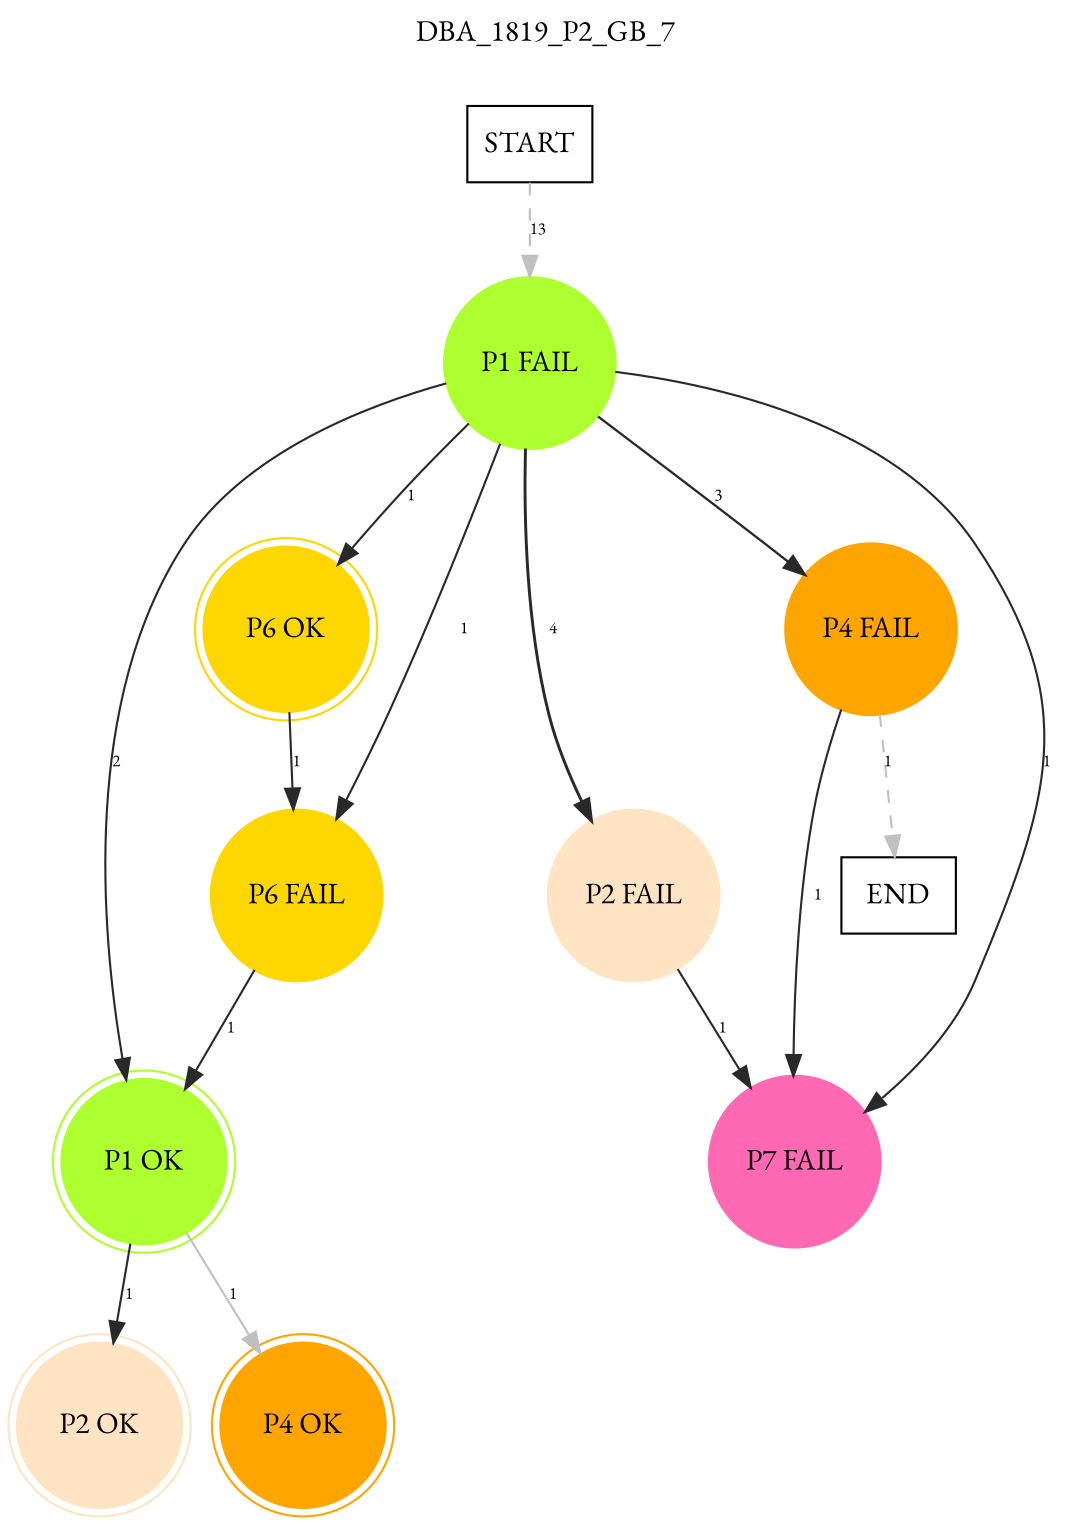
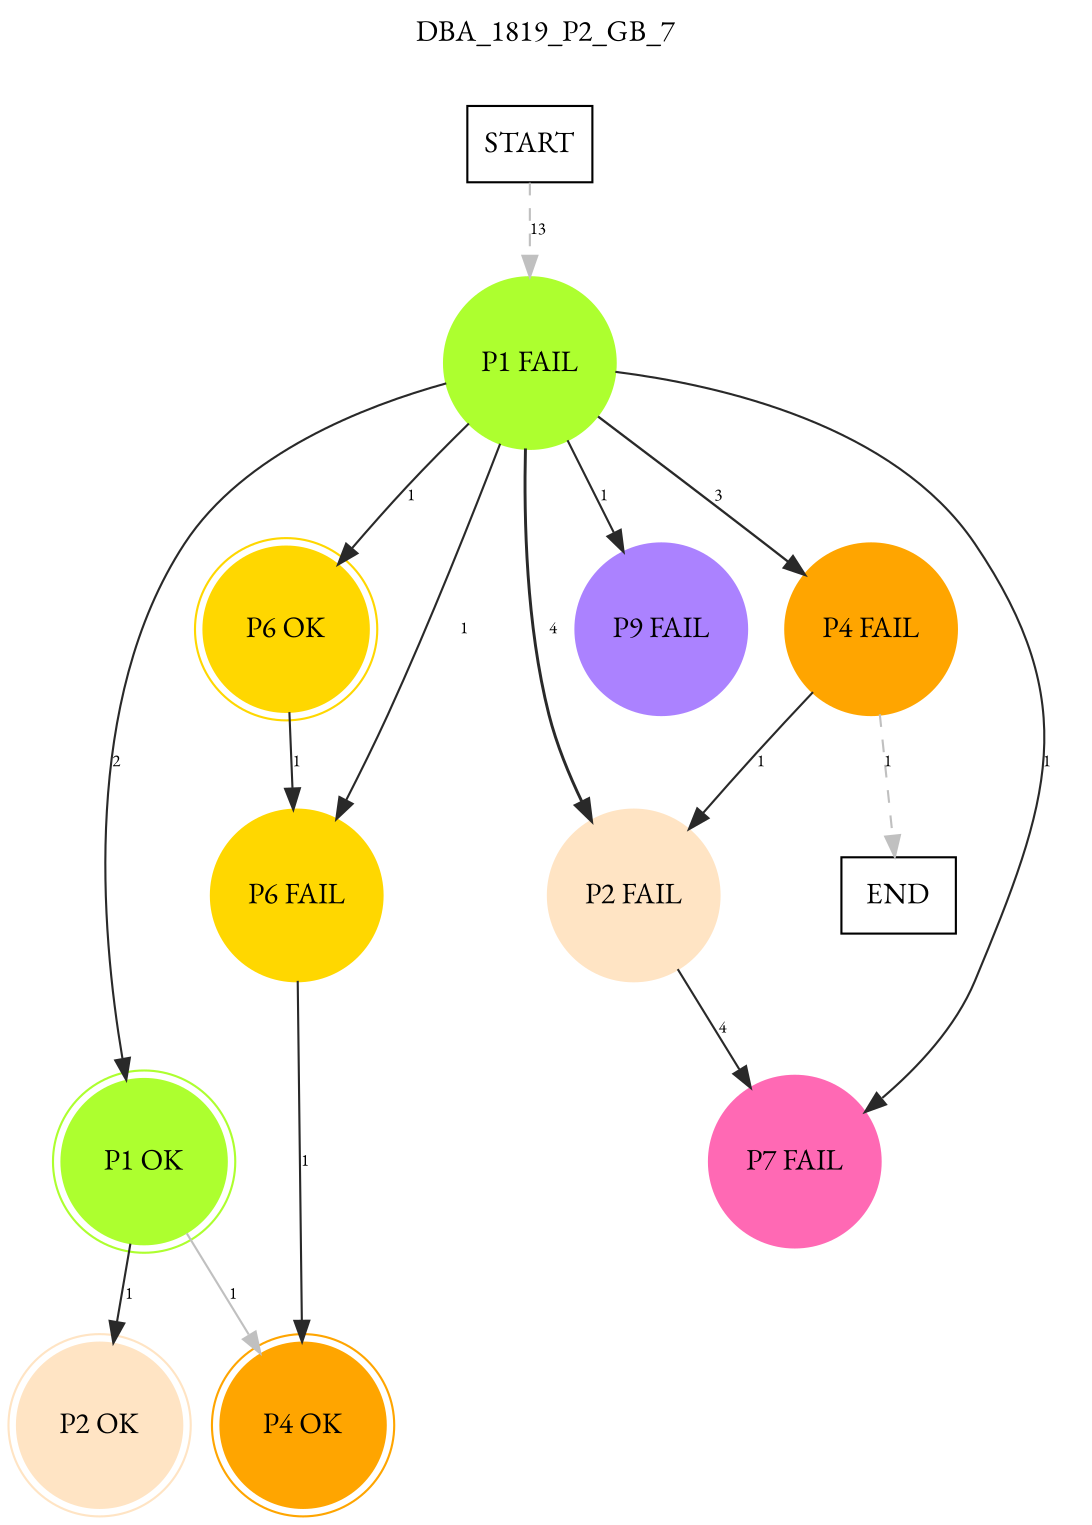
node "P9 FAIL": added
edge "P4 FAIL" -> "P7 FAIL": now "P4 FAIL" -> "P2 FAIL"
edge "P6 FAIL" -> "P1 OK": now "P6 FAIL" -> "P4 OK"
edge "P2 FAIL" -> "P7 FAIL": label "1" -> "4"
